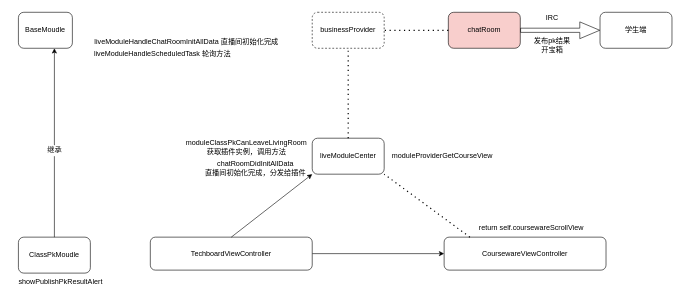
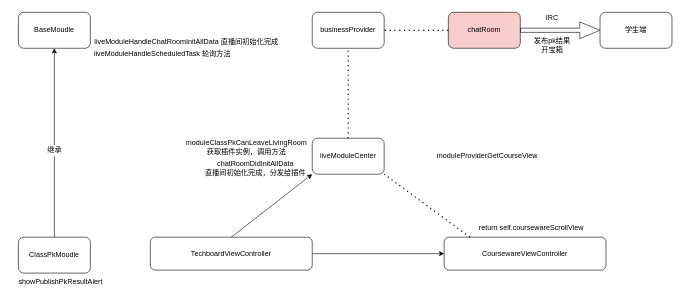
node "BaseMoudle": size 54x36 -> 72x36
node "businessProvider": style dashed -> solid
node "moduleProviderGetCourseView": moved (441, 156) -> (486, 156)
